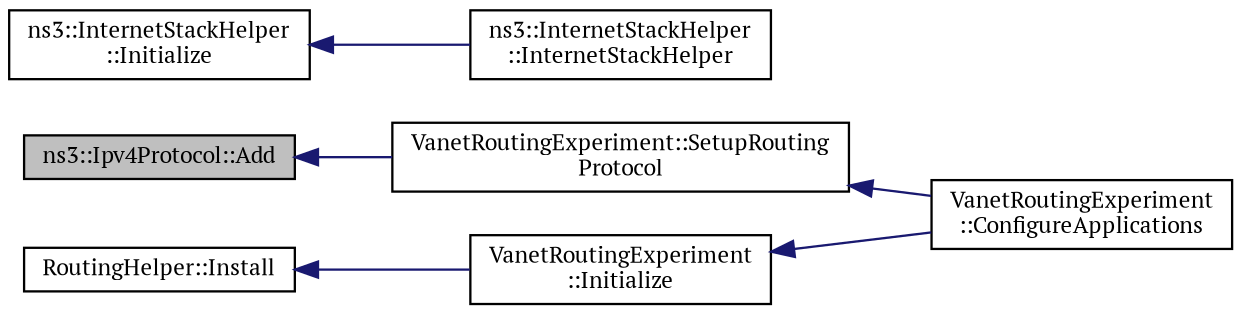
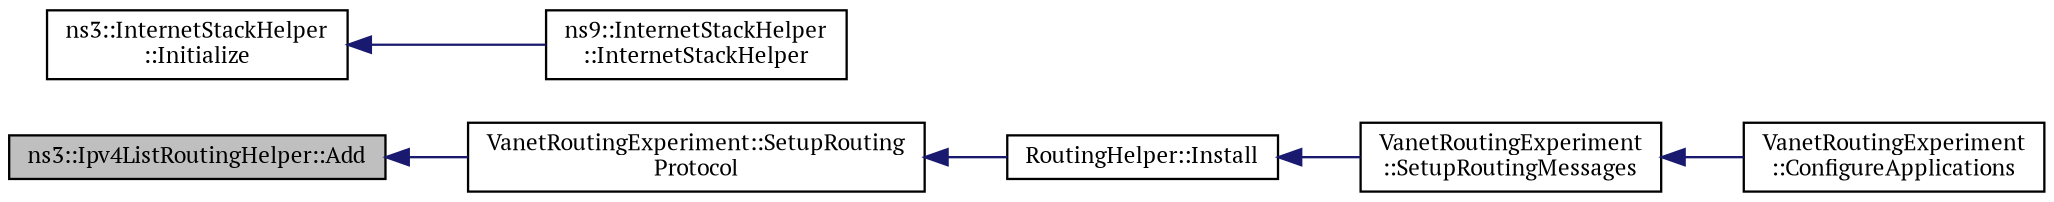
node "ns3::InternetStackHelper ::InternetStackHelper": label "ns3::InternetStackHelper ::InternetStackHelper" -> "ns9::InternetStackHelper ::InternetStackHelper"
node "ns3::Ipv4Protocol::Add": label "ns3::Ipv4Protocol::Add" -> "ns3::Ipv4ListRoutingHelper::Add"
edge "VanetRoutingExperiment ::ConfigureApplications" -> "VanetRoutingExperiment::SetupRouting Protocol": now "RoutingHelper::Install" -> "VanetRoutingExperiment::SetupRouting Protocol"
node "VanetRoutingExperiment ::Initialize": label "VanetRoutingExperiment ::Initialize" -> "VanetRoutingExperiment ::SetupRoutingMessages"
